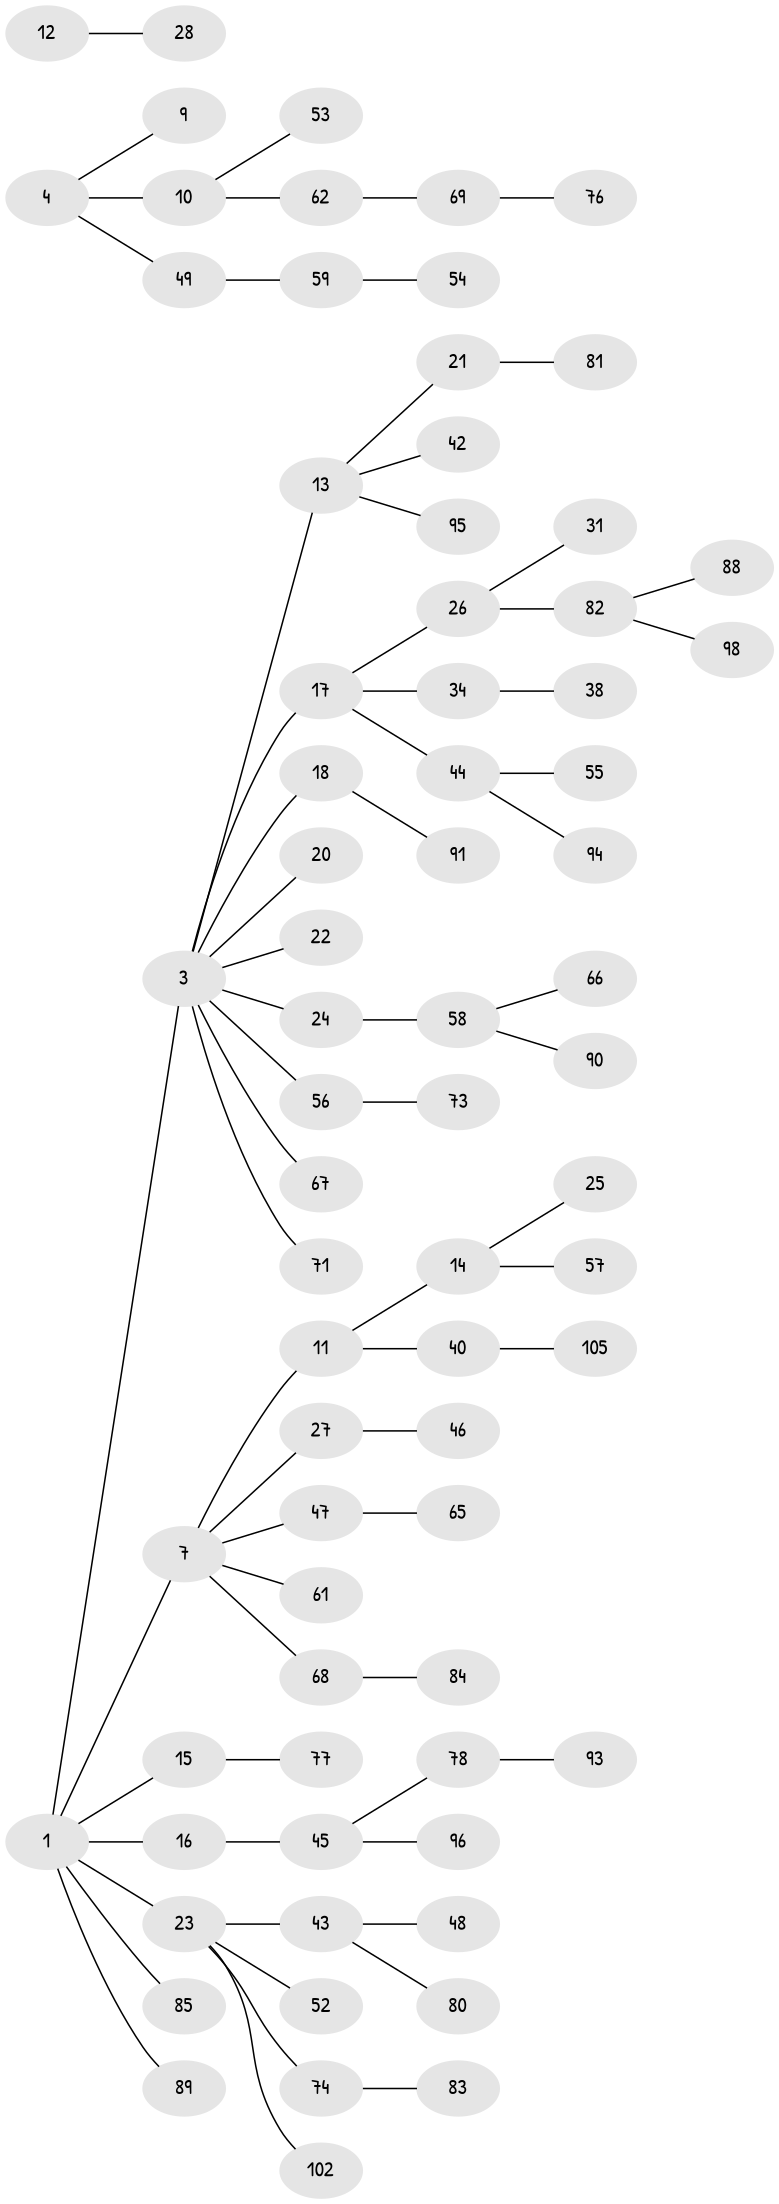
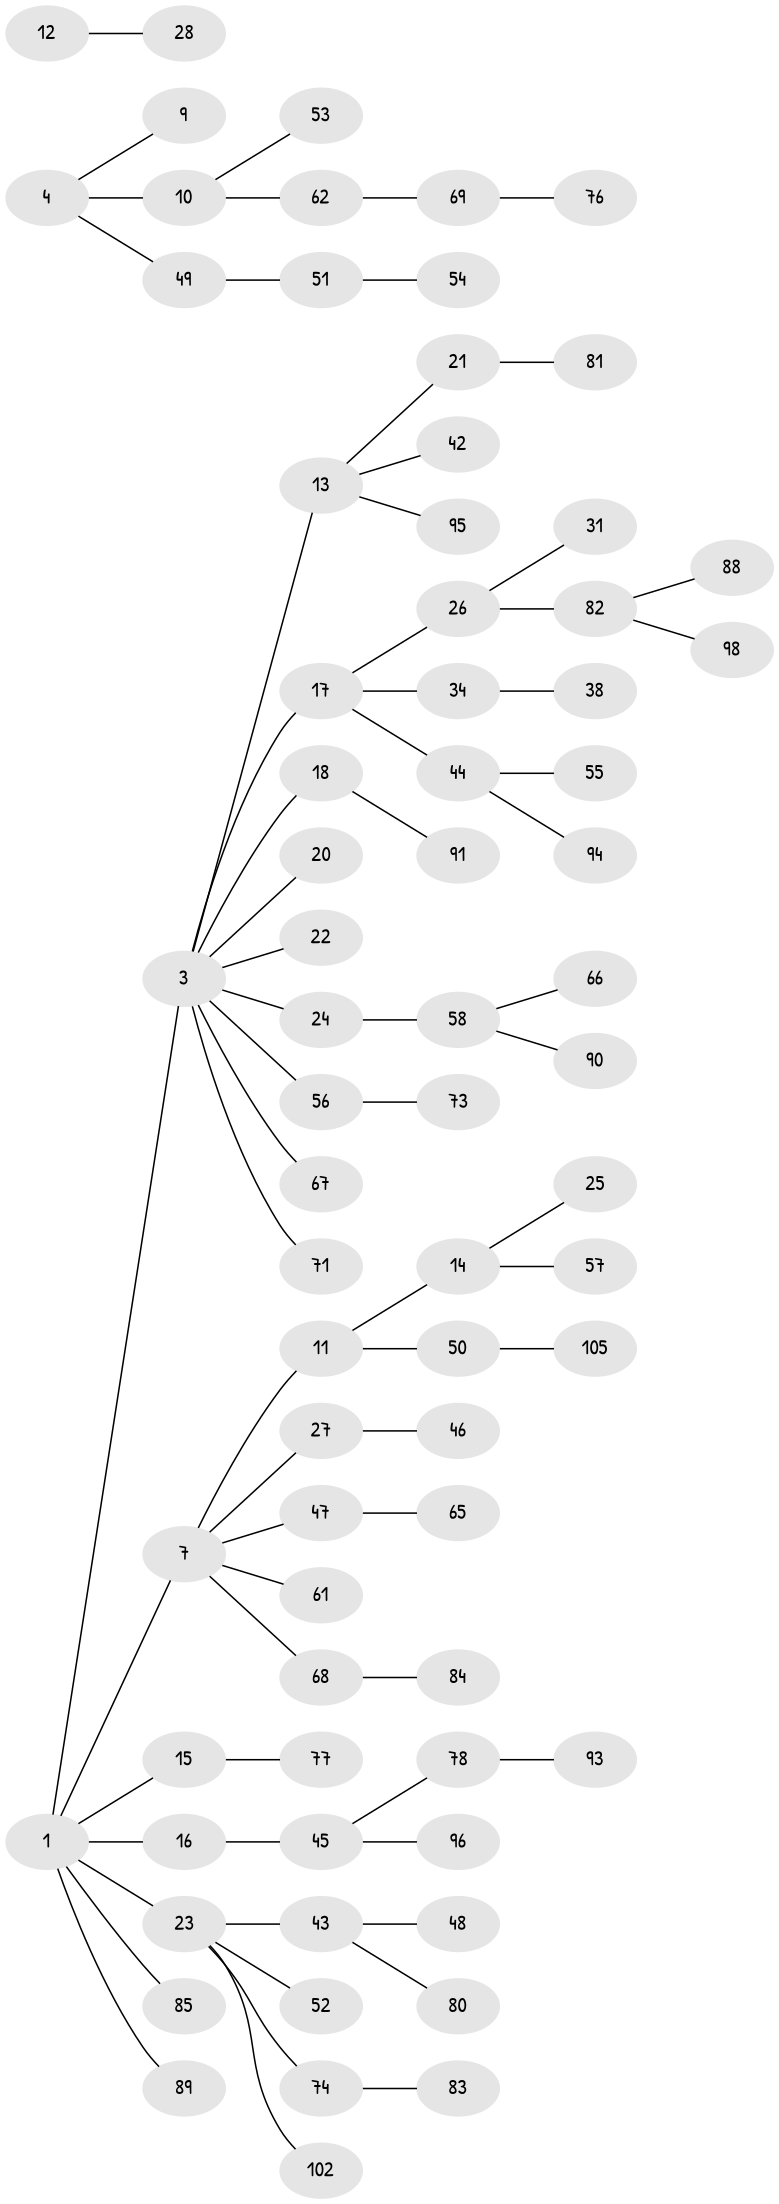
node "59": label "59" -> "51"
node "40": label "40" -> "50"
